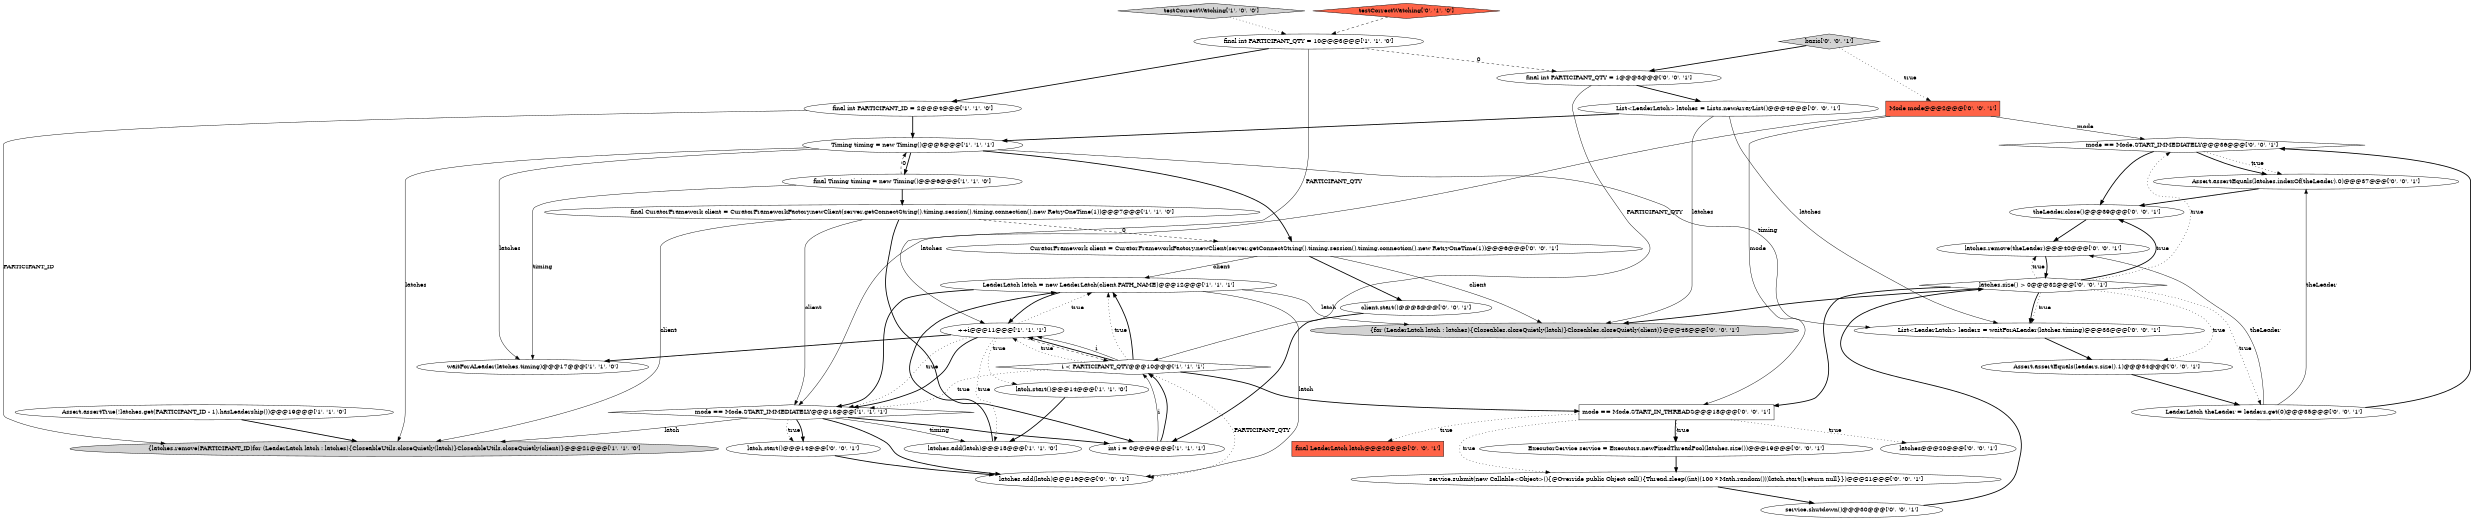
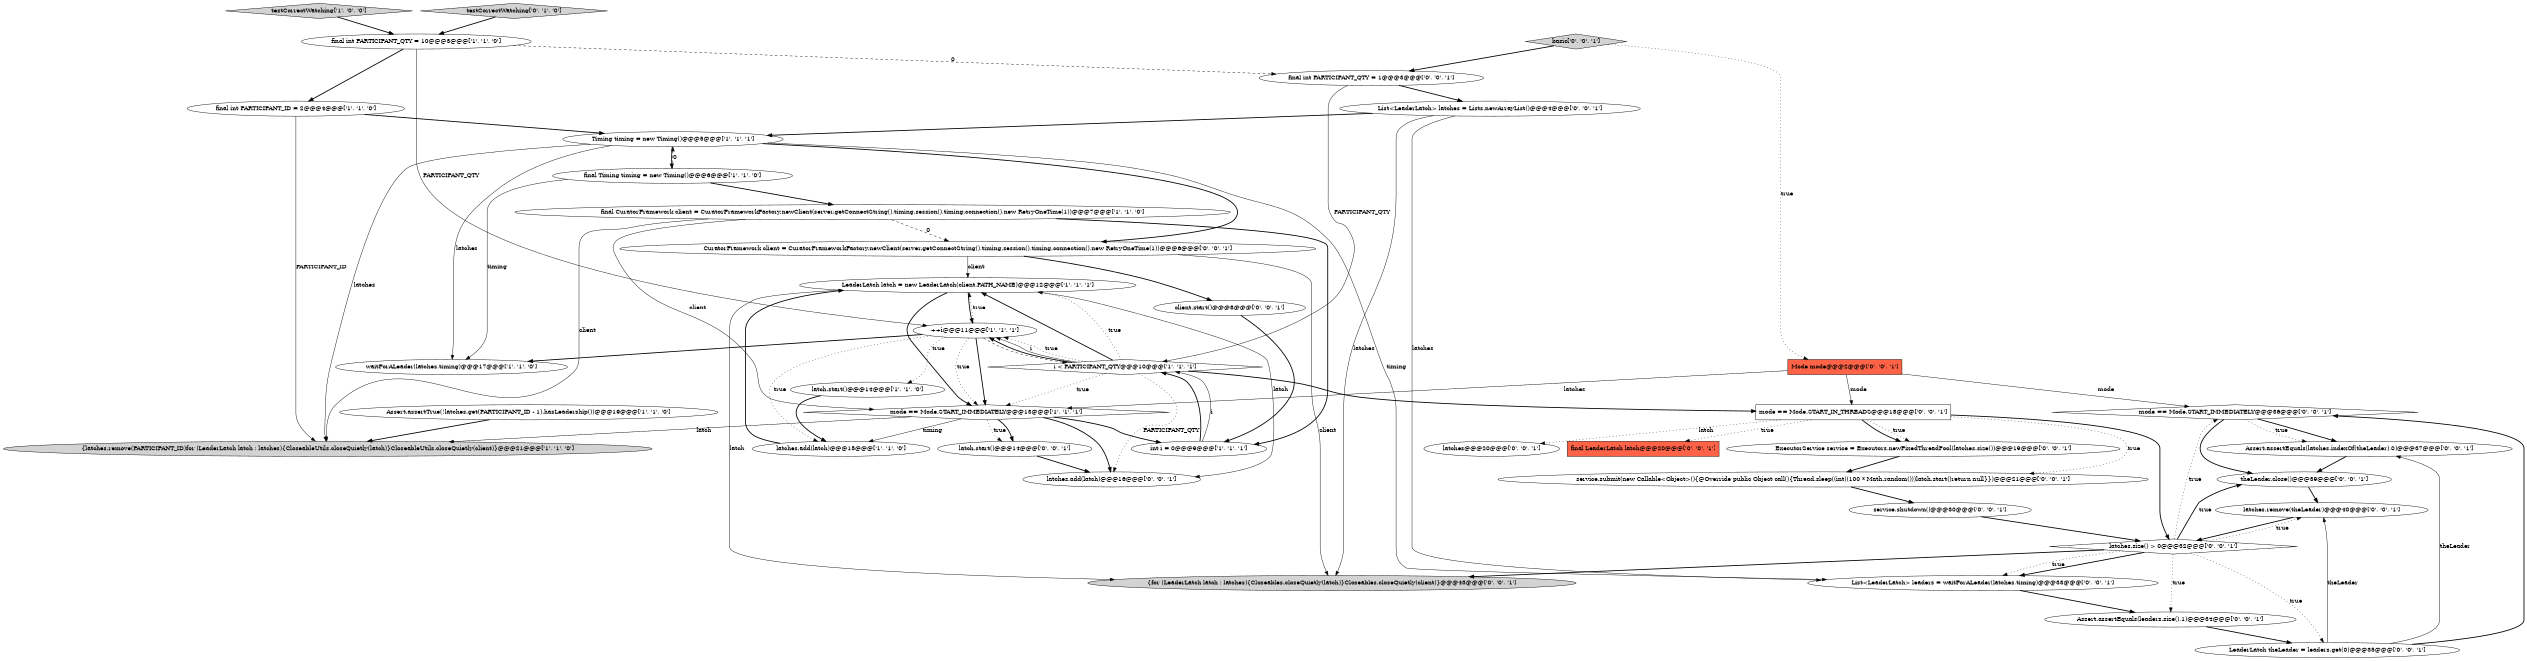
node "testCorrectWatching['0', '1', '0']": fillcolor tomato -> lightgray
edge "testCorrectWatching['1', '0', '0']" -> "final int PARTICIPANT_QTY = 10@@@3@@@['1', '1', '0']": style dotted -> bold
edge "testCorrectWatching['0', '1', '0']" -> "final int PARTICIPANT_QTY = 10@@@3@@@['1', '1', '0']": style dashed -> bold
edge "latches.size() > 0@@@32@@@['0', '0', '1']" -> "mode == Mode.START_IN_THREADS@@@18@@@['0', '0', '1']": reversed
edge "mode == Mode.START_IN_THREADS@@@18@@@['0', '0', '1']" -> "latches@@@20@@@['0', '0', '1']": label "true" -> "latch"
